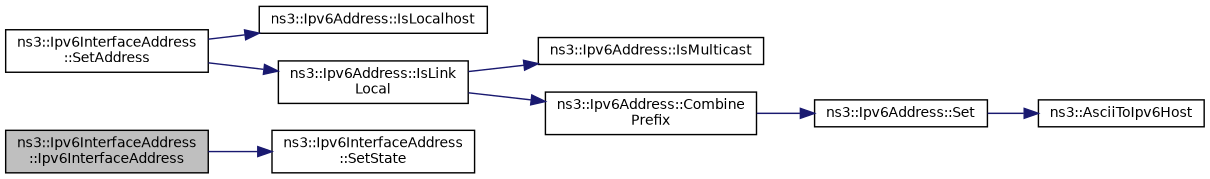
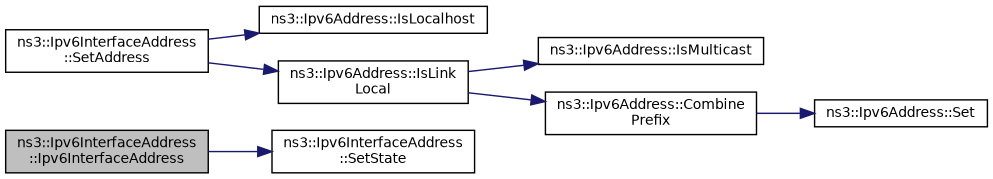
node "ns3::AsciiToIpv6Host": removed
